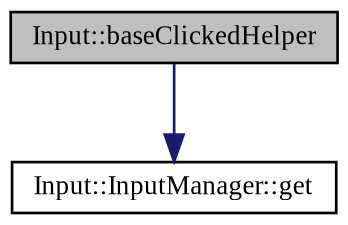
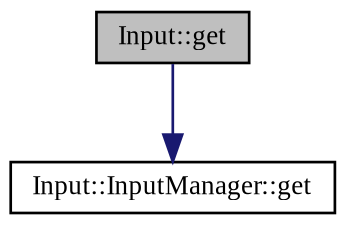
node "Input::baseClickedHelper": label "Input::baseClickedHelper" -> "Input::get"
